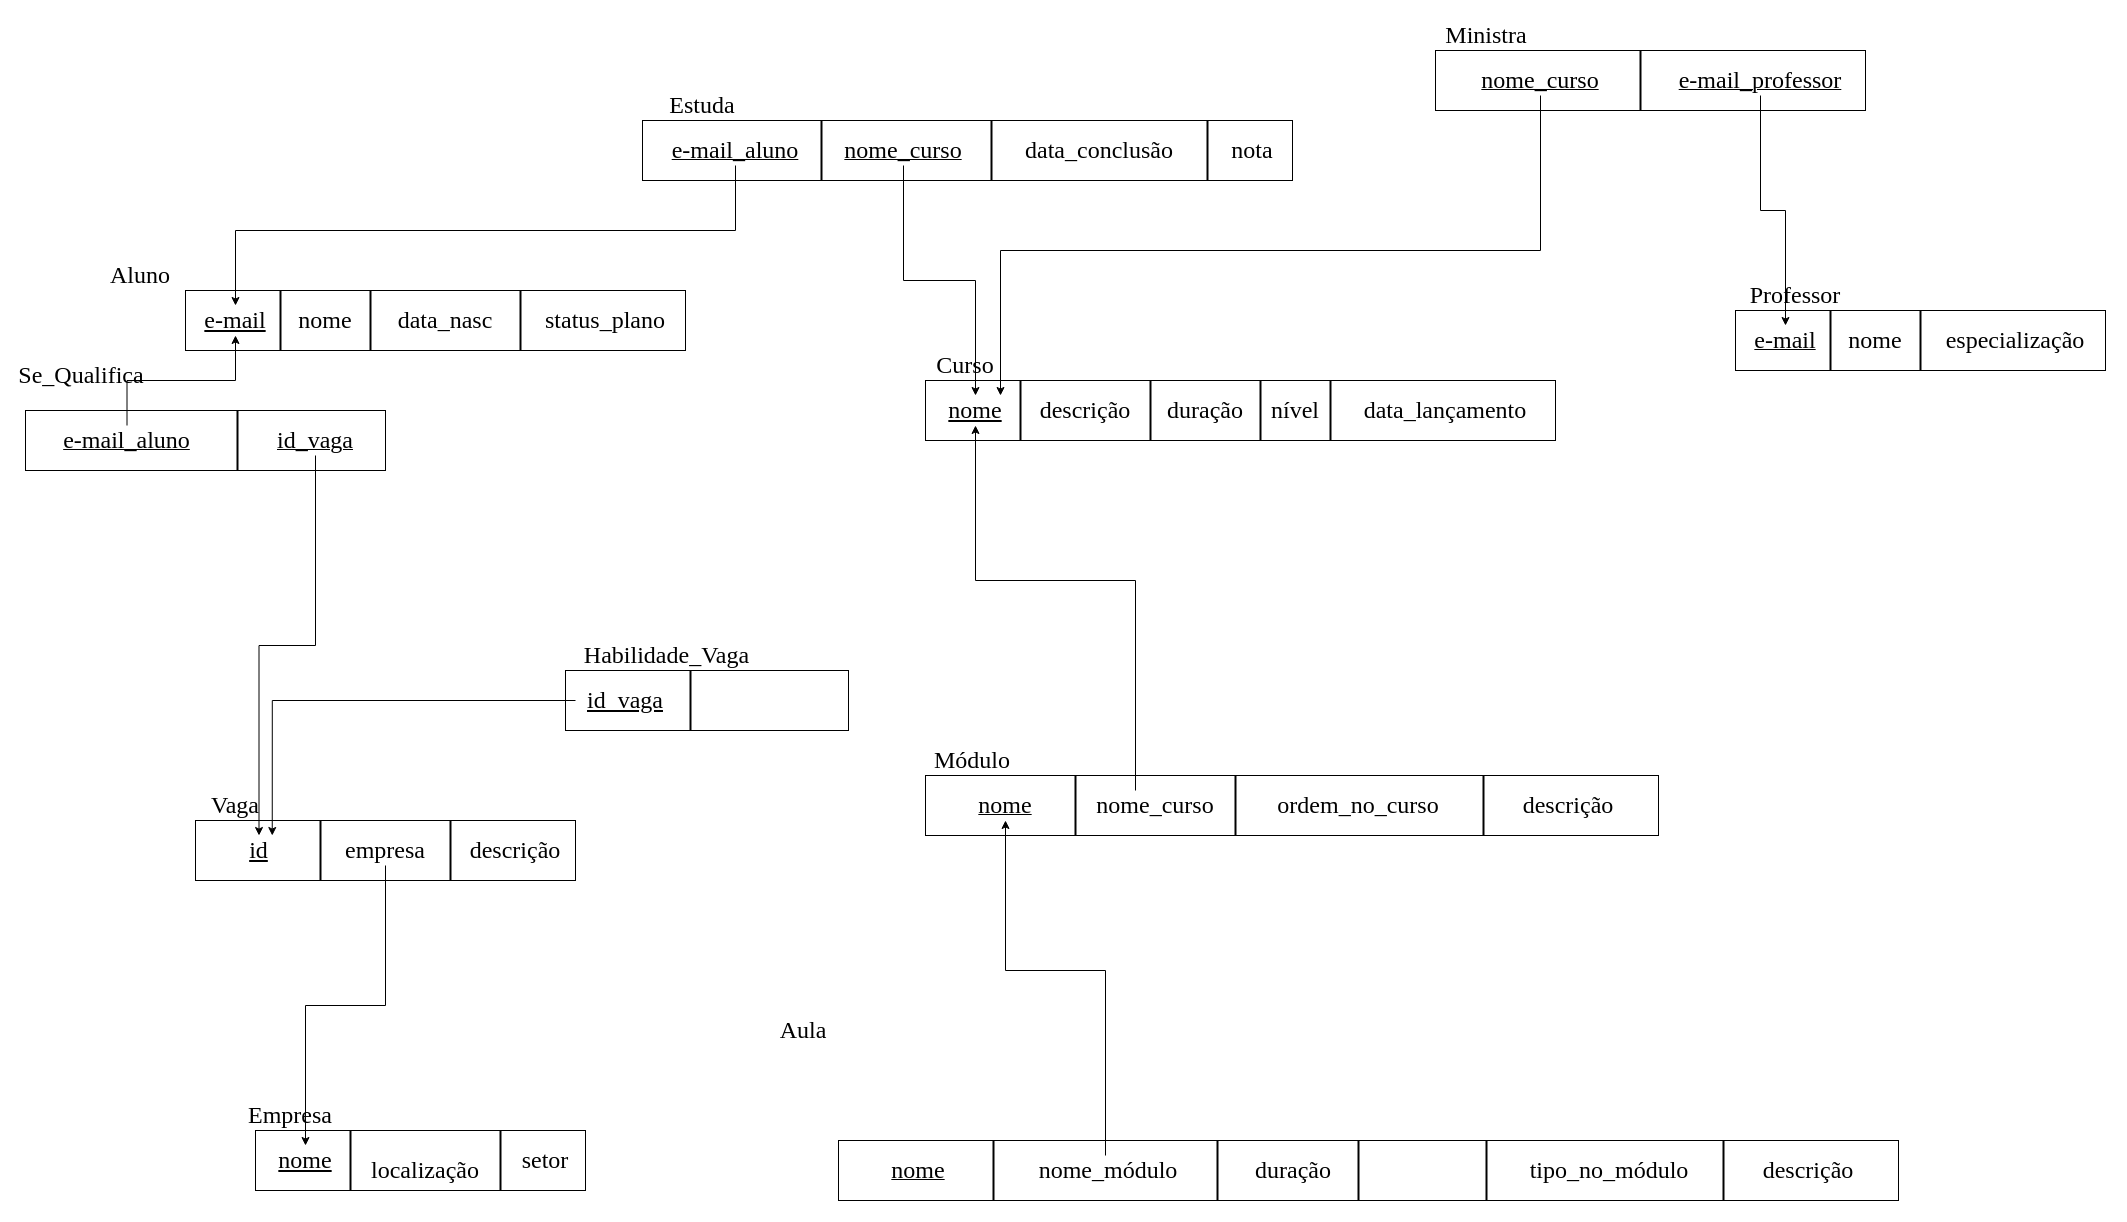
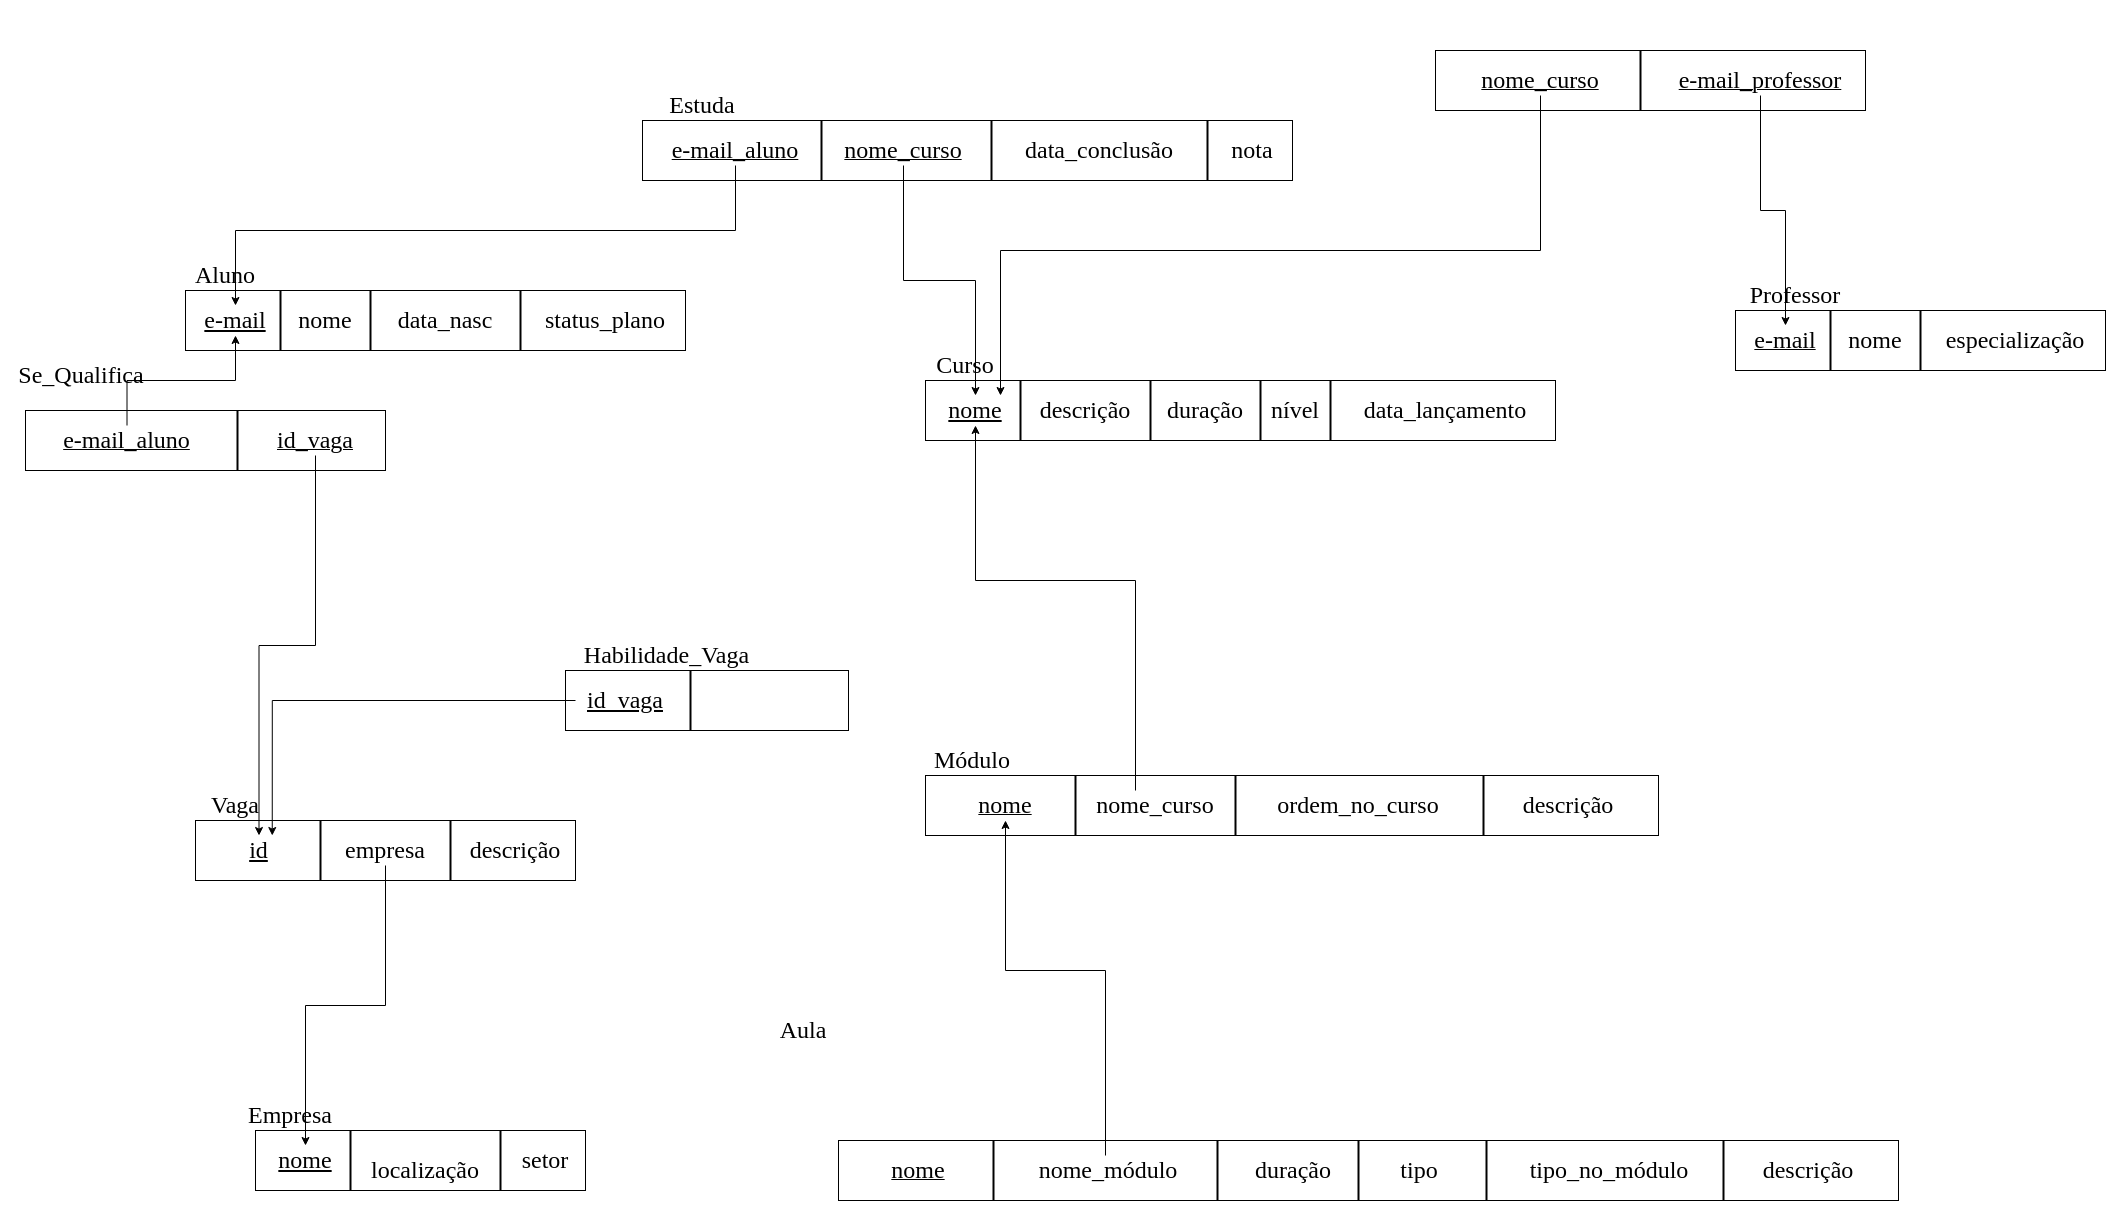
node "Ministra": removed
node "Aluno": moved (141, 276) -> (226, 276)
node "tipo": added
